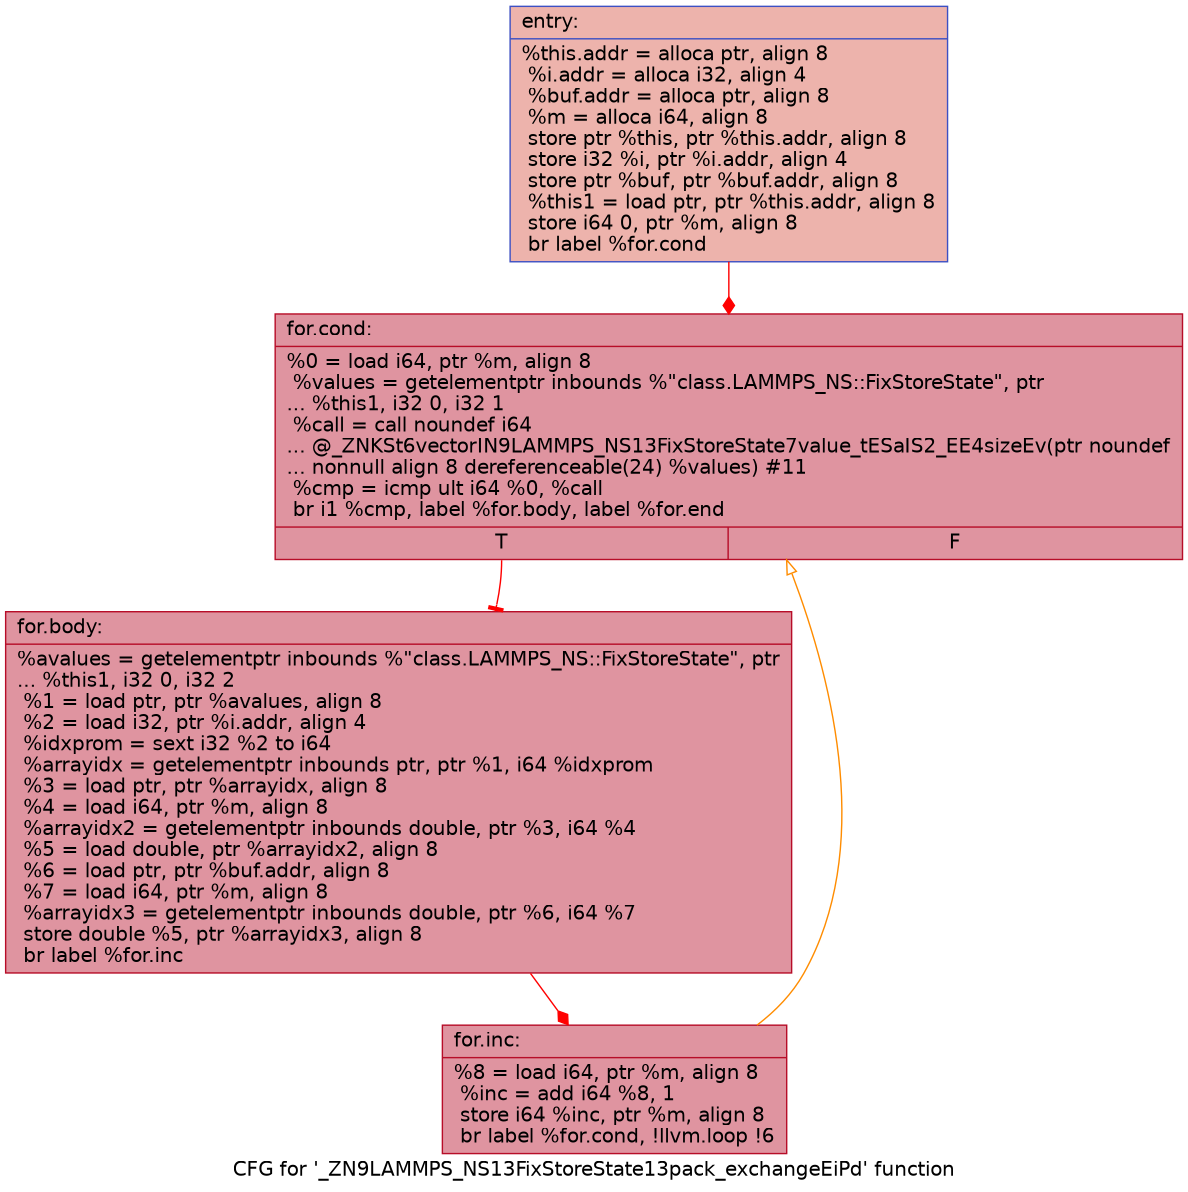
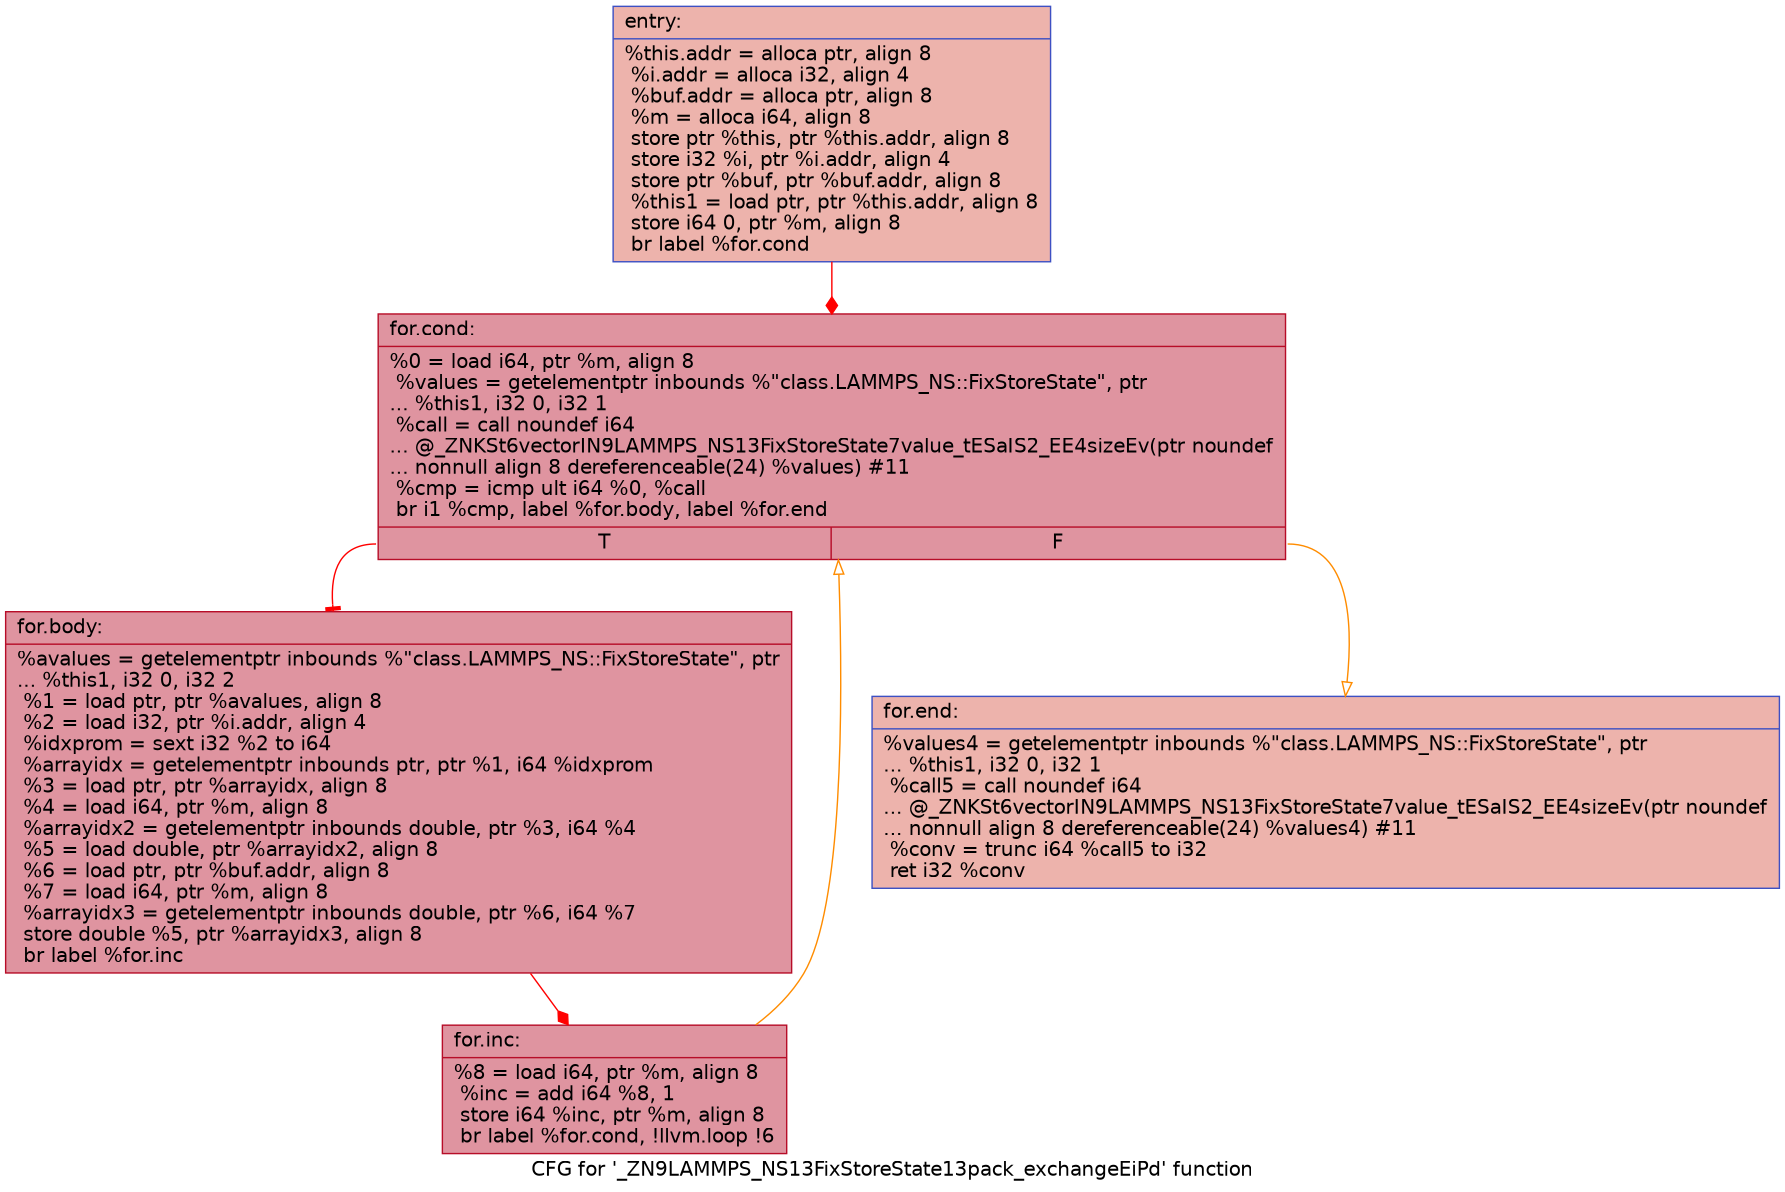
node "for.end:": added
